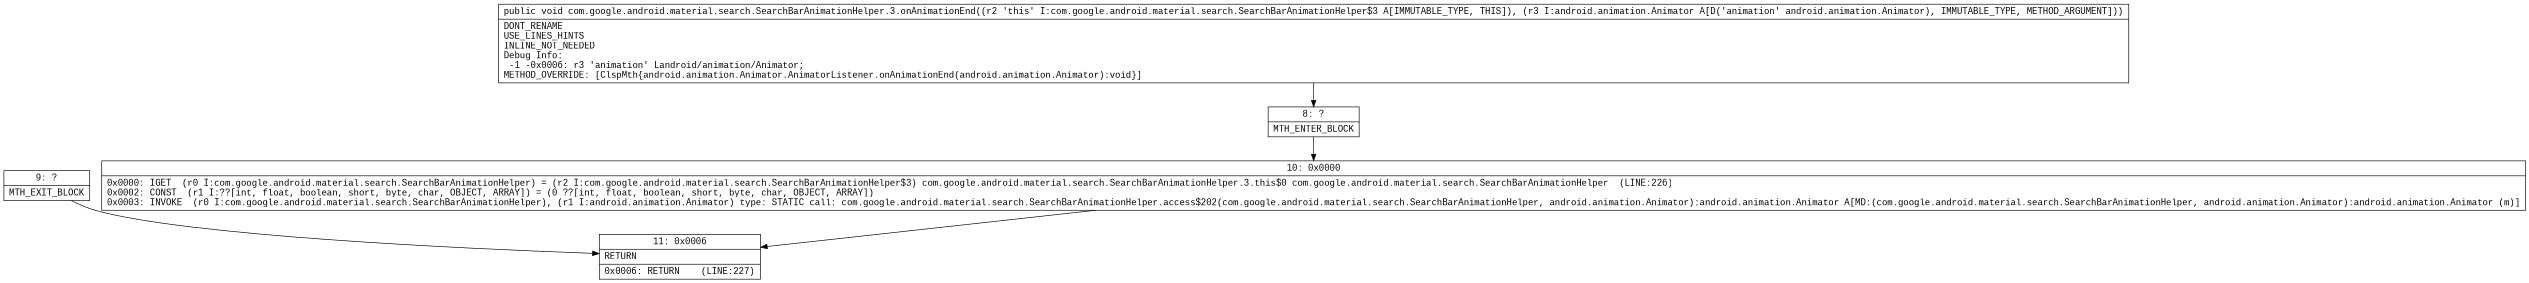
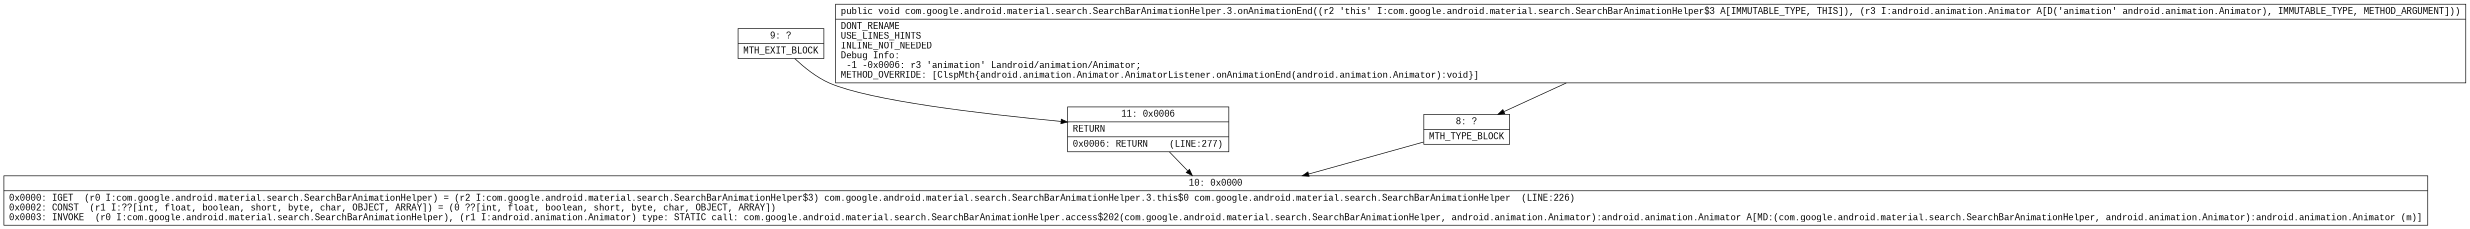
node "8: ?": text "MTH_ENTER_BLOCK" -> "MTH_TYPE_BLOCK"
edge "10: 0x0000" -> "11: 0x0006": reversed
node "11: 0x0006": text "0x0006: RETURN    (LINE:227)" -> "0x0006: RETURN    (LINE:277)"
